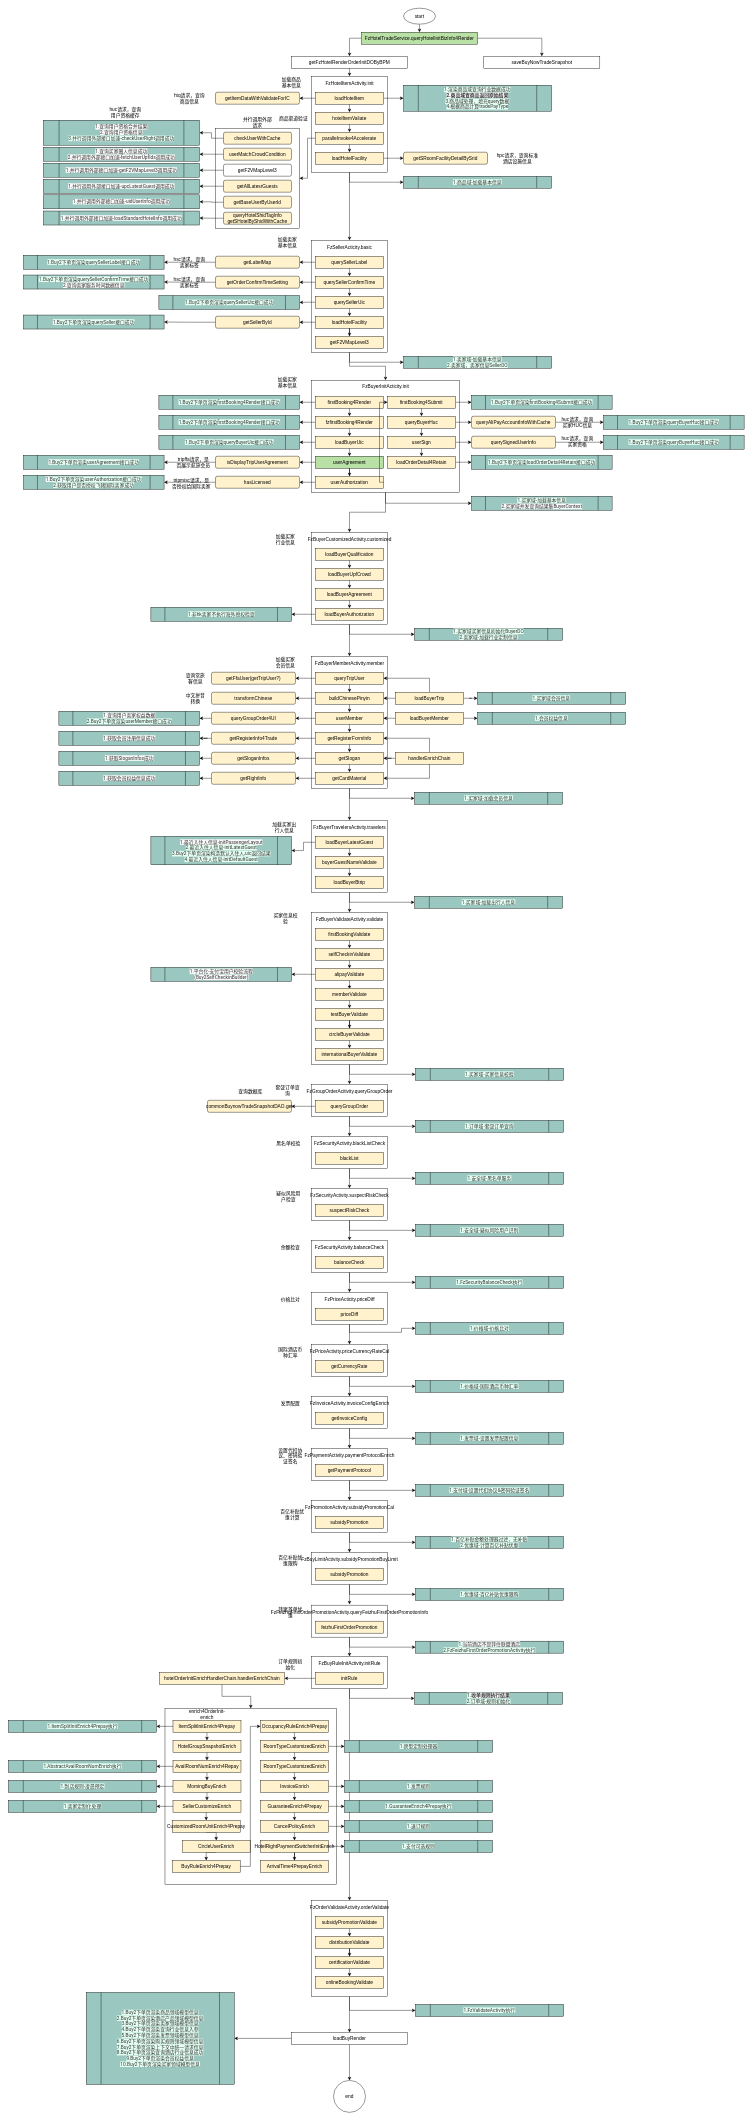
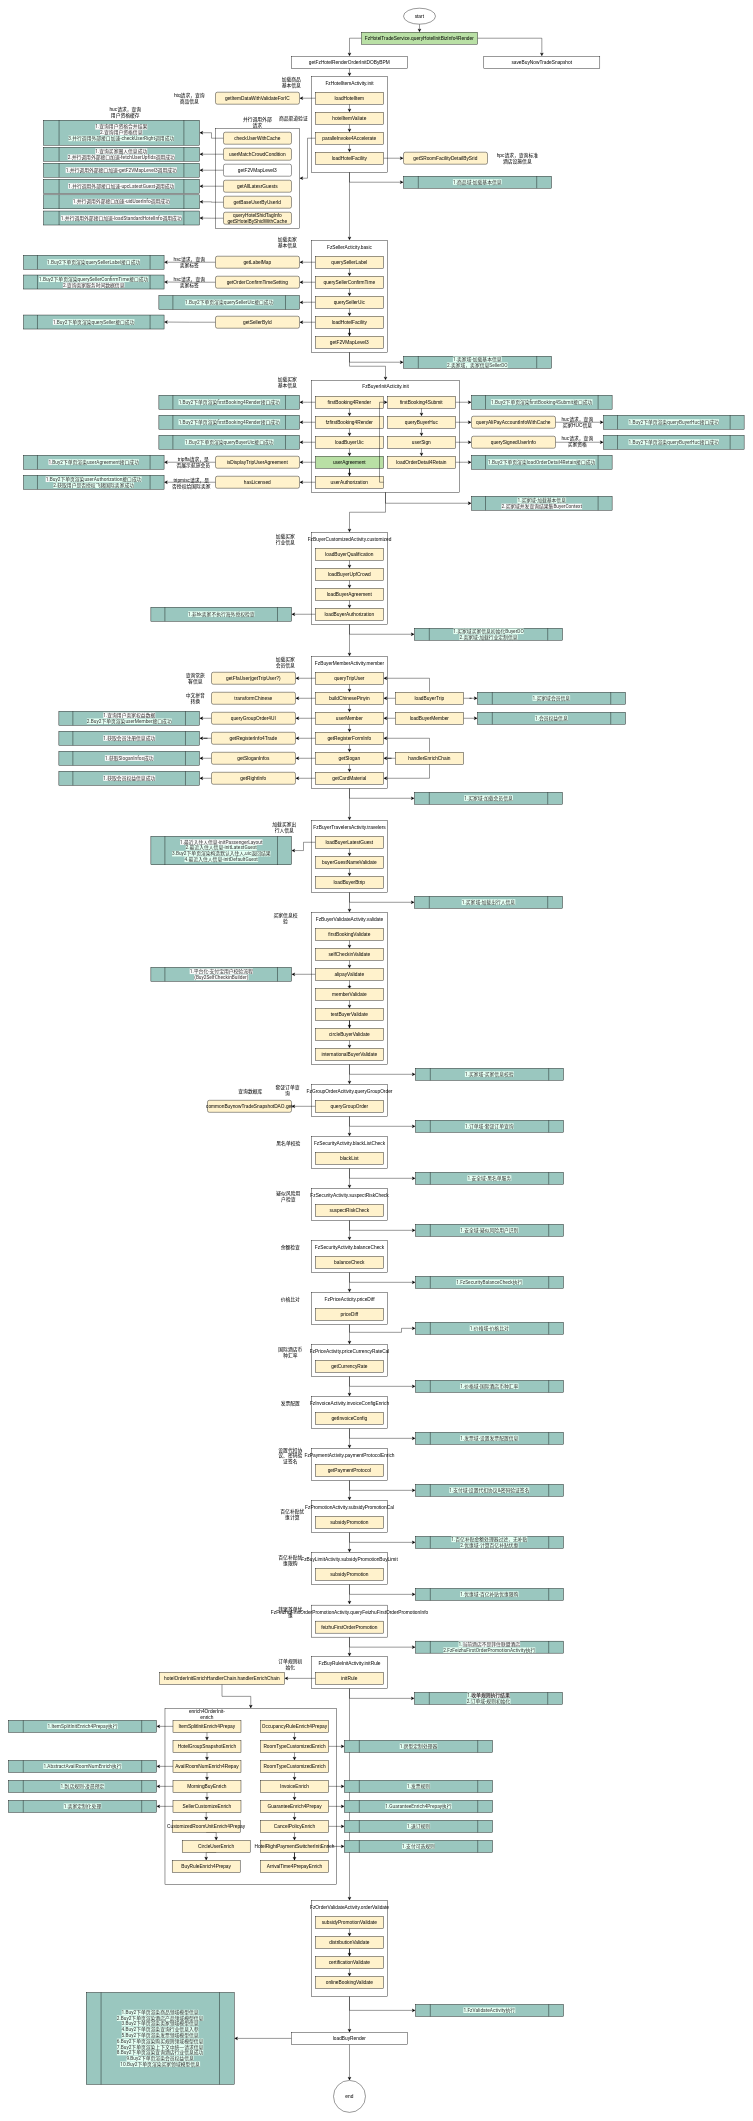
edge "loadHotelItem" -> "1.渲染商品域查询行业数据成功 2.商品域查商品返回原始结果 3.商品域处理，填充query数据 4.根据商品计算tradePayType": removed
node "1.渲染商品域查询行业数据成功 2.商品域查商品返回原始结果 3.商品域处理，填充query数据 4.根据商品计算tradePayType": removed
edge "BuyRuleEnrich4Prepay" -> "OccupancyRuleEnrich4Prepay": removed
